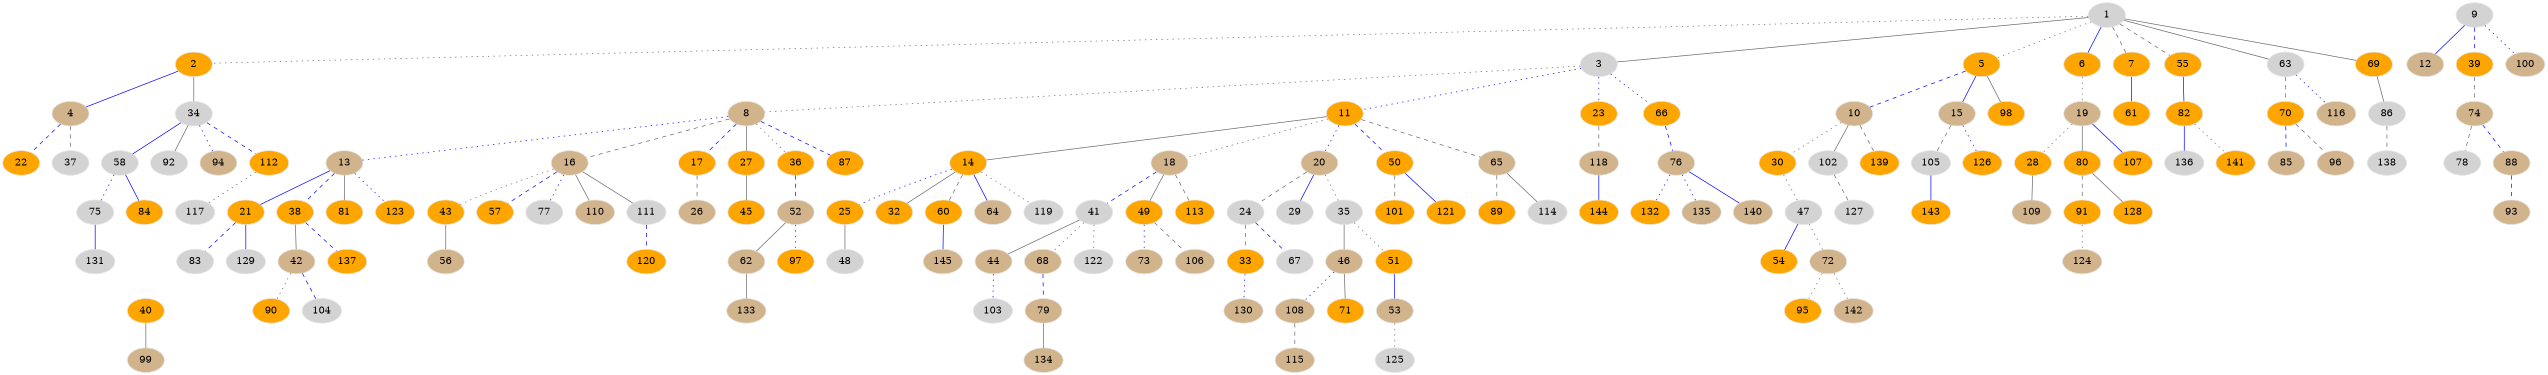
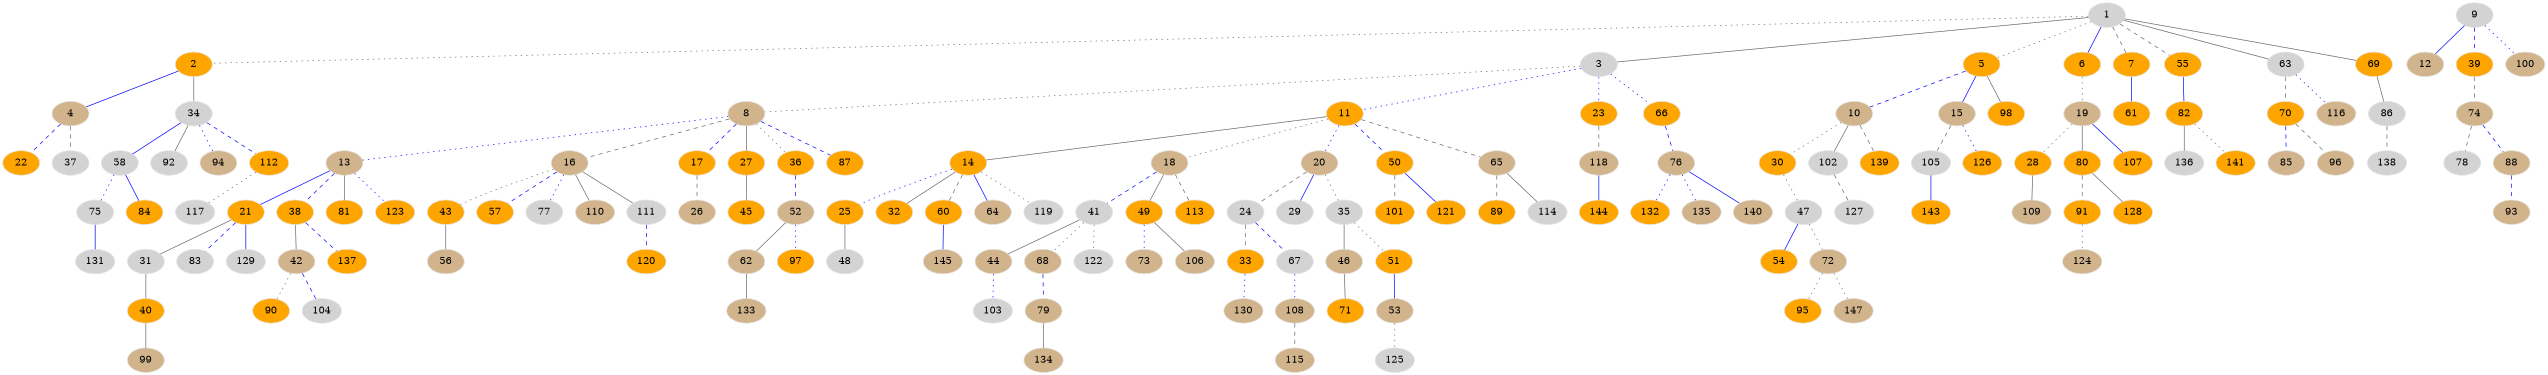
edge "82" -- "136": color blue -> gray40
edge "49" -- "106": style dashed -> solid
node "31": added
edge "46" -- "108": now "67" -- "108"
node "142": label "142" -> "147"
